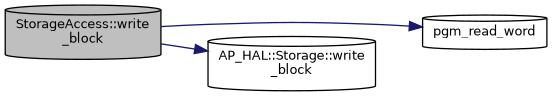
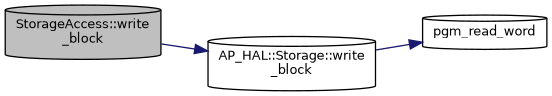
edge "StorageAccess::write _block" -> "pgm_read_word": now "AP_HAL::Storage::write _block" -> "pgm_read_word"
